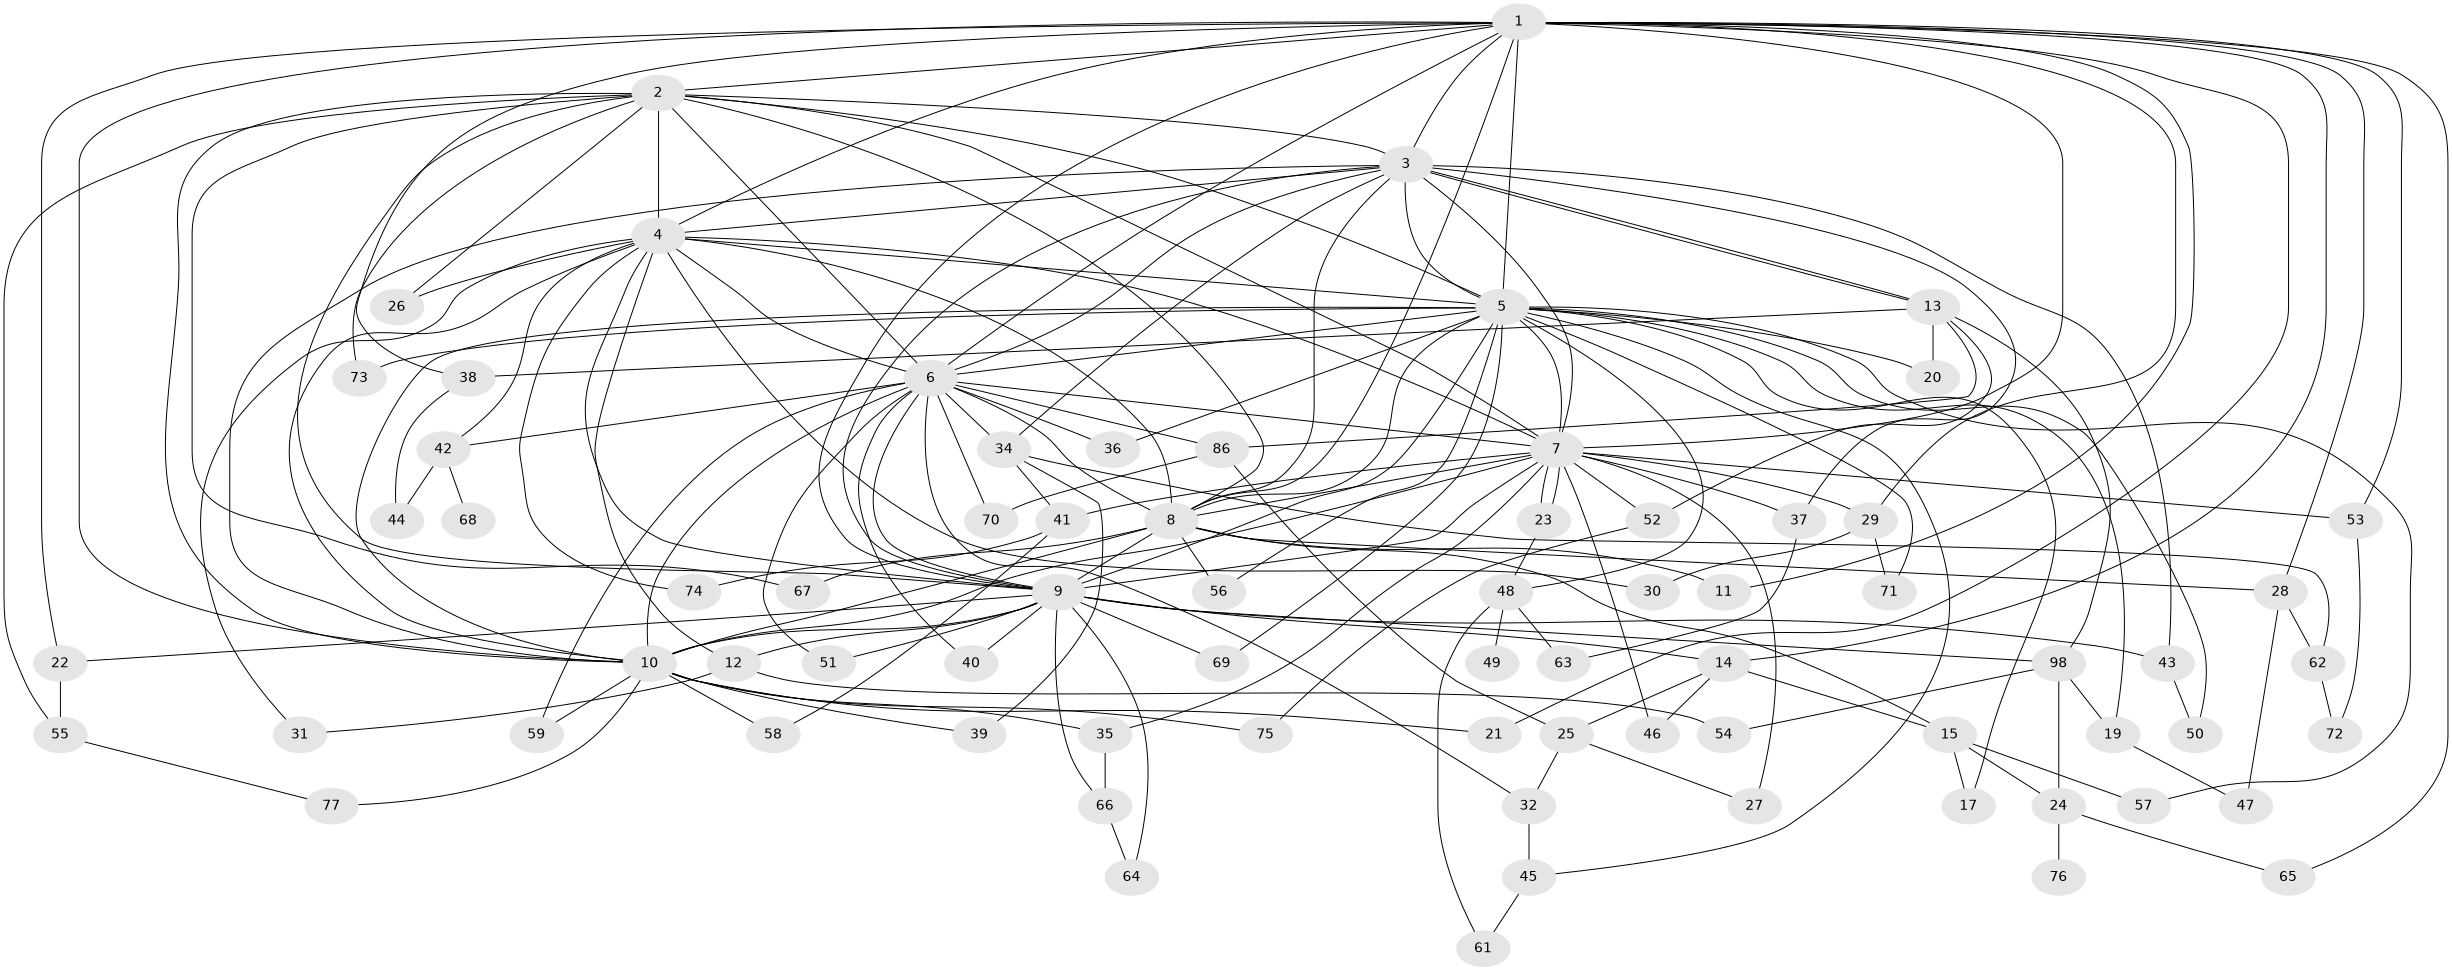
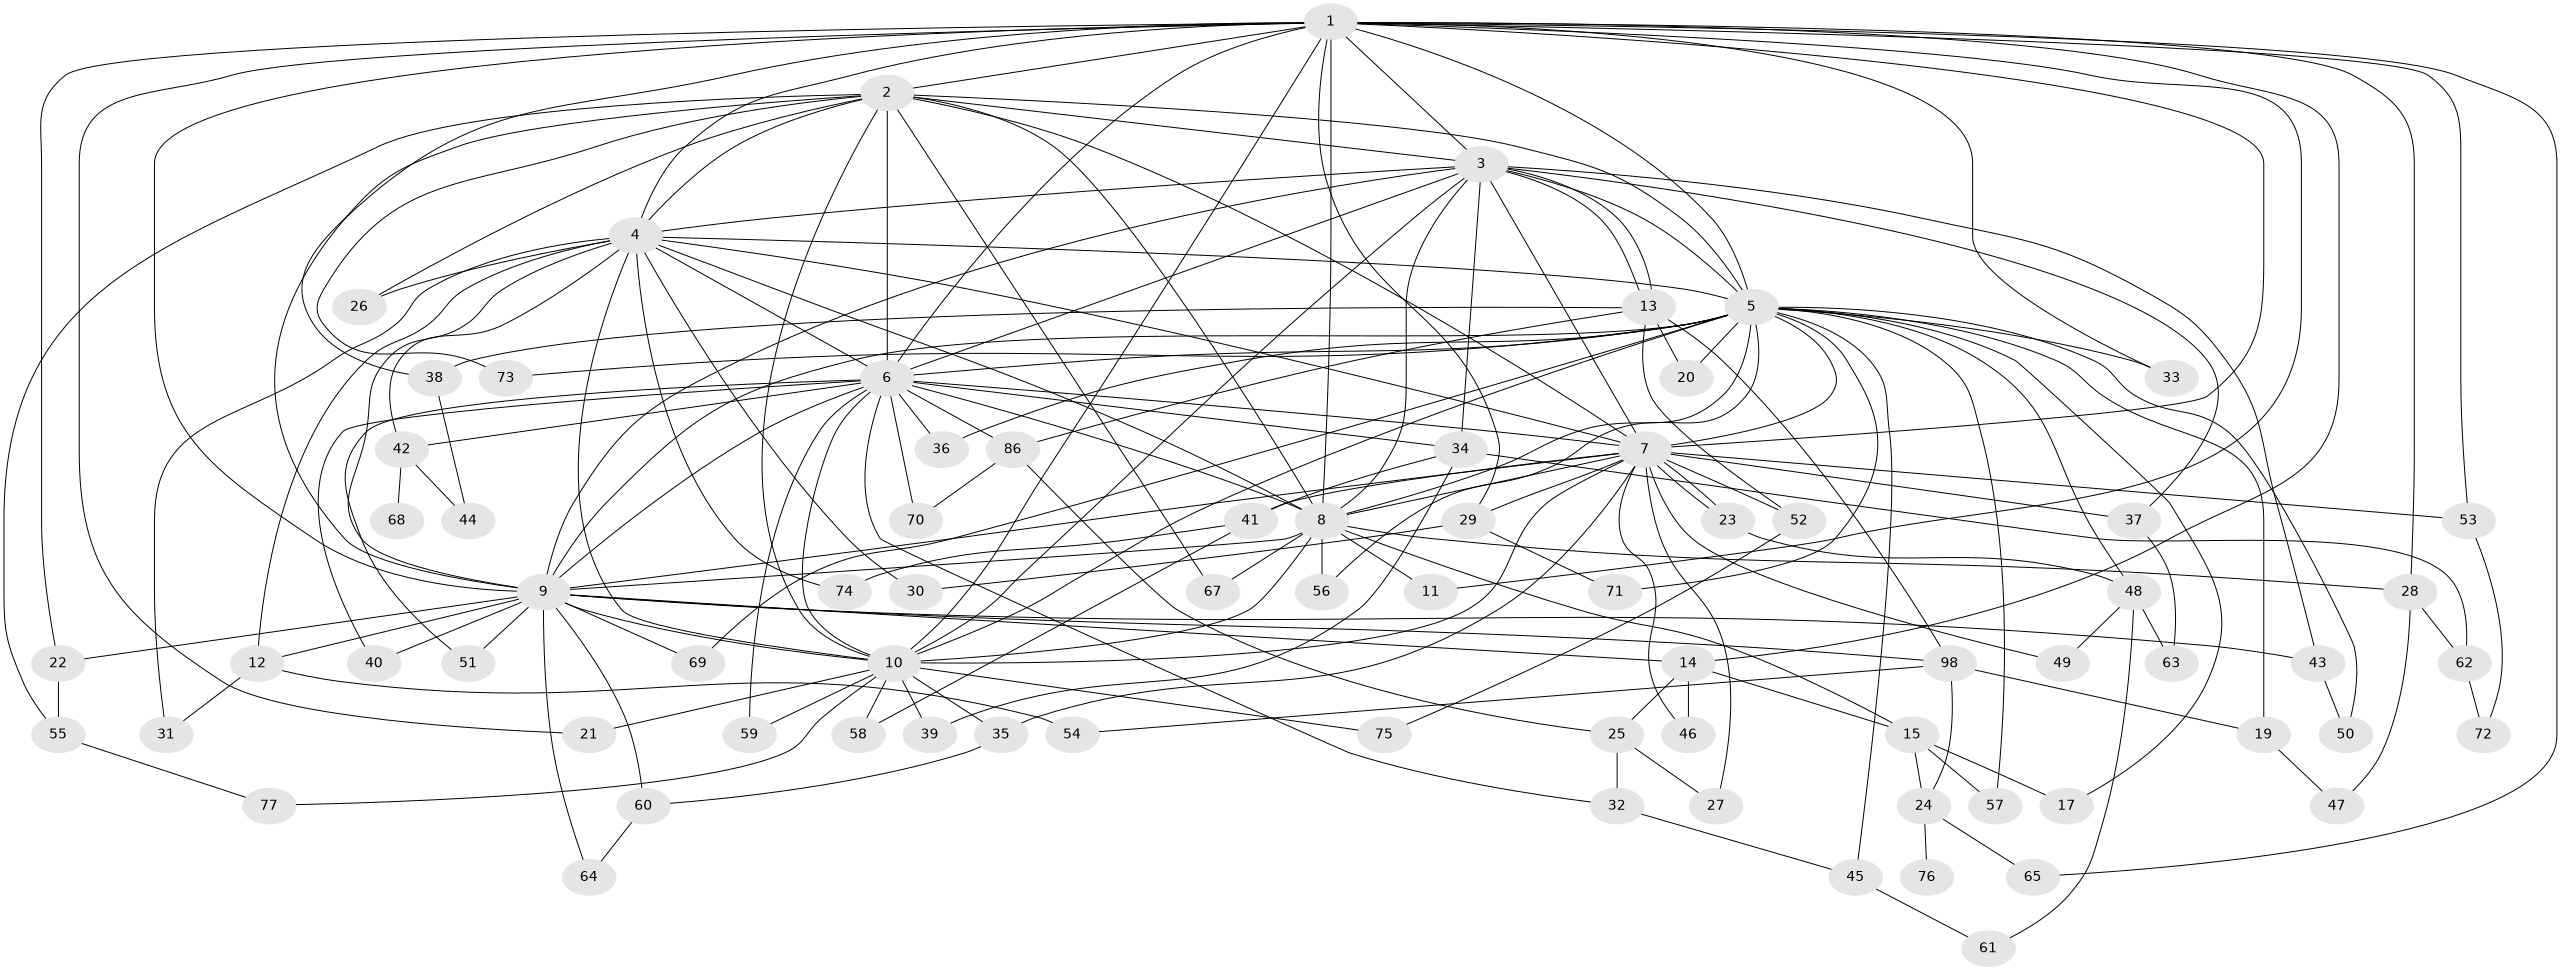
node "33": added
edge "7" -- "49": added
node "66": label "66" -> "60"
